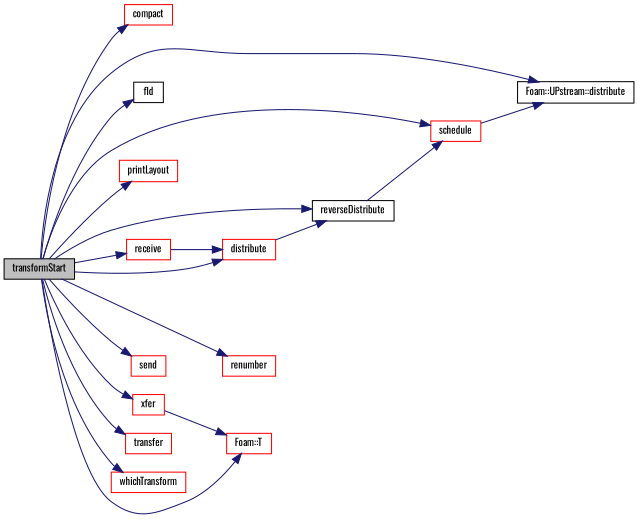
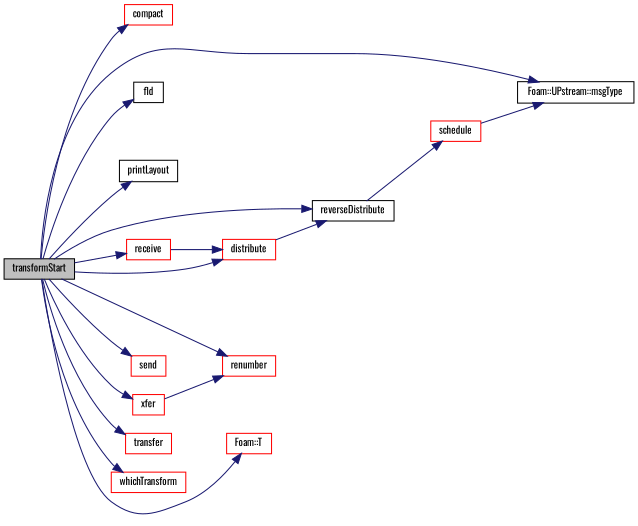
node "Foam::UPstream::distribute": label "Foam::UPstream::distribute" -> "Foam::UPstream::msgType"
edge "transformStart" -> "schedule": removed
node "printLayout": color red -> black
edge "xfer" -> "Foam::T": now "xfer" -> "renumber"
